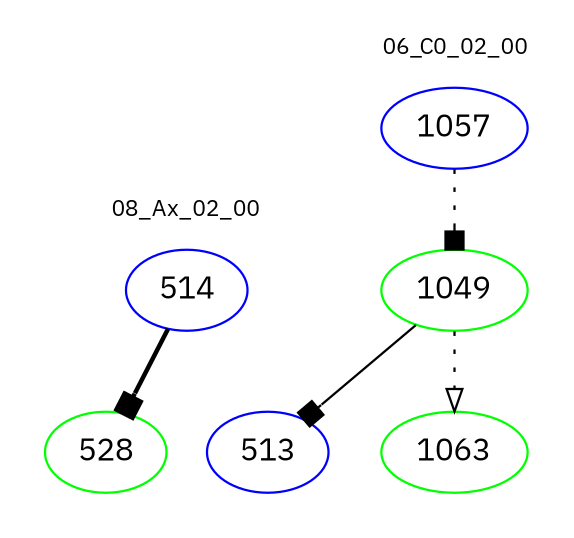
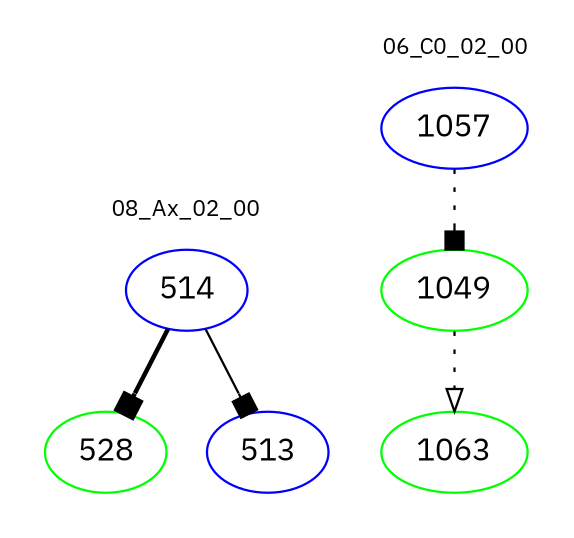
edge "1049" -> "513": now "514" -> "513"
